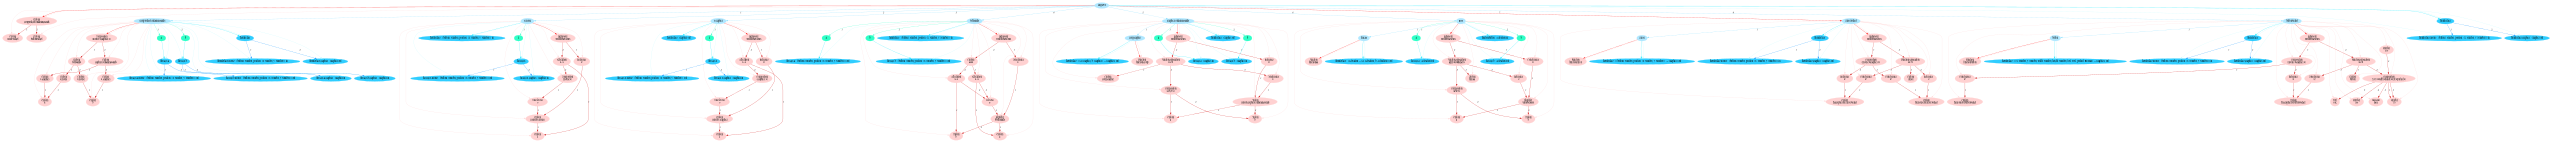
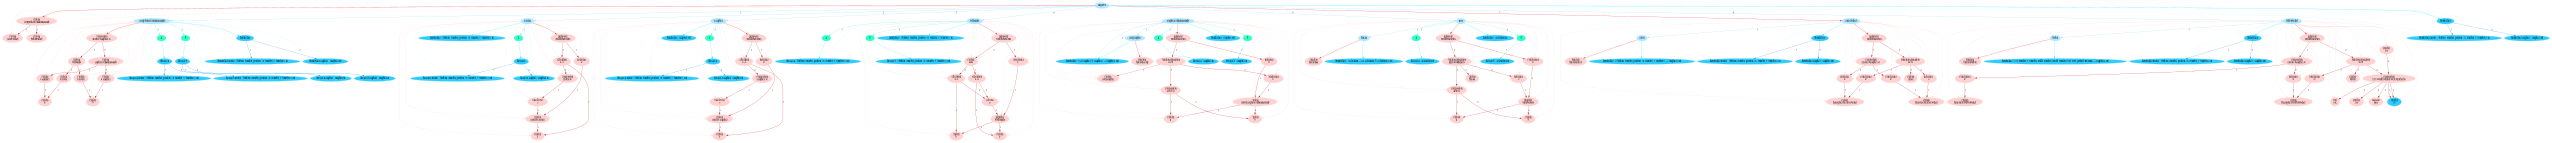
edge "simpleUI" -> "graphicscontaining$and$": now "theInterface : {{a: Graphics, b: Graphics} -> Graphics} out" -> "graphicscontaining$and$"
node "functionbutton : Activation in": label "functionbutton : Activation in" -> "theInterface : Activation in"
node "Number 10": fillcolor #ffd1d1 -> #2fcdff
